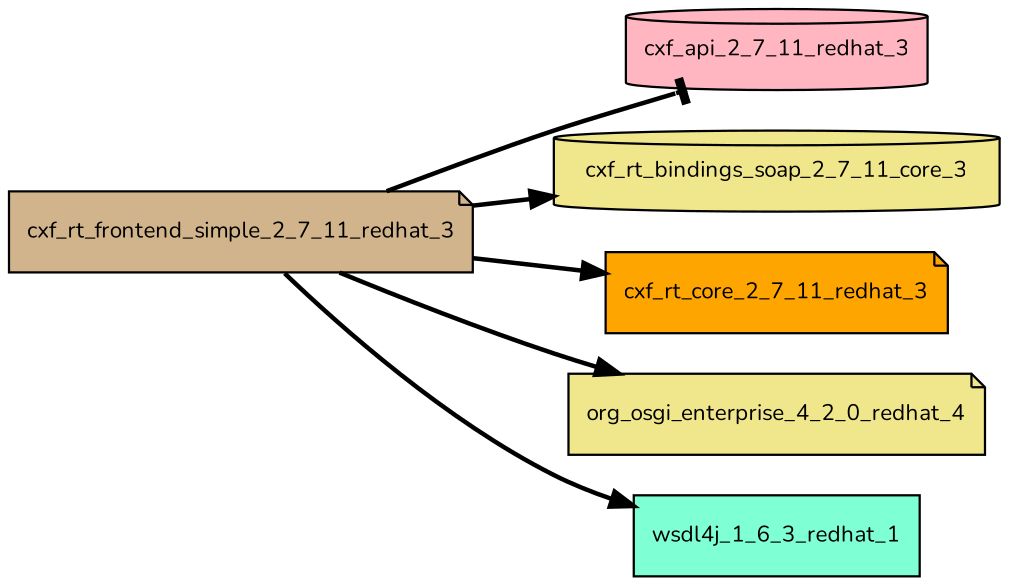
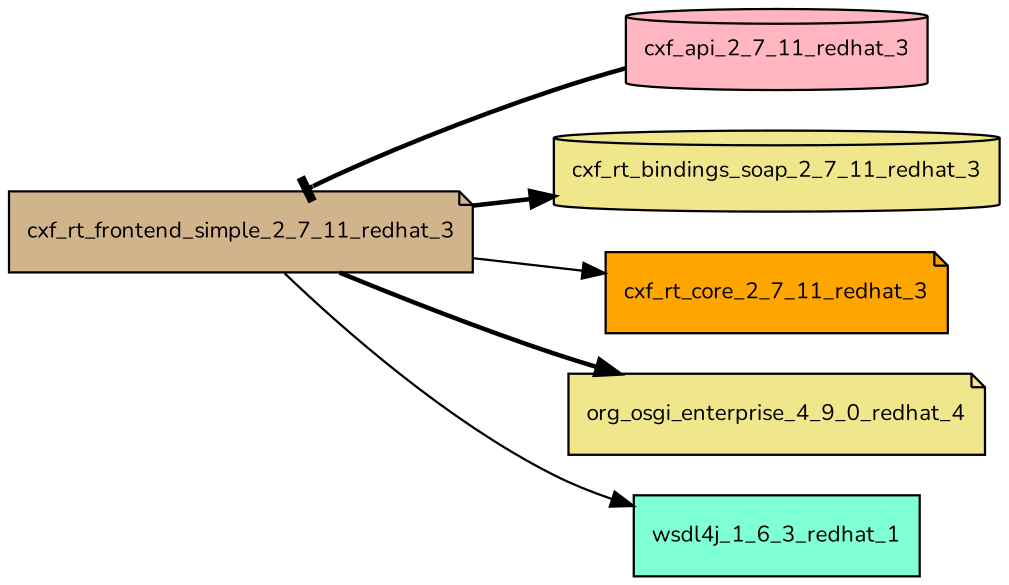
edge "cxf_rt_frontend_simple_2_7_11_redhat_3" -> "cxf_api_2_7_11_redhat_3": reversed
node "cxf_rt_bindings_soap_2_7_11_core_3": label "cxf_rt_bindings_soap_2_7_11_core_3" -> "cxf_rt_bindings_soap_2_7_11_redhat_3"
edge "cxf_rt_frontend_simple_2_7_11_redhat_3" -> "cxf_rt_core_2_7_11_redhat_3": style bold -> solid
edge "cxf_rt_frontend_simple_2_7_11_redhat_3" -> "wsdl4j_1_6_3_redhat_1": style bold -> solid
node "org_osgi_enterprise_4_2_0_redhat_4": label "org_osgi_enterprise_4_2_0_redhat_4" -> "org_osgi_enterprise_4_9_0_redhat_4"
